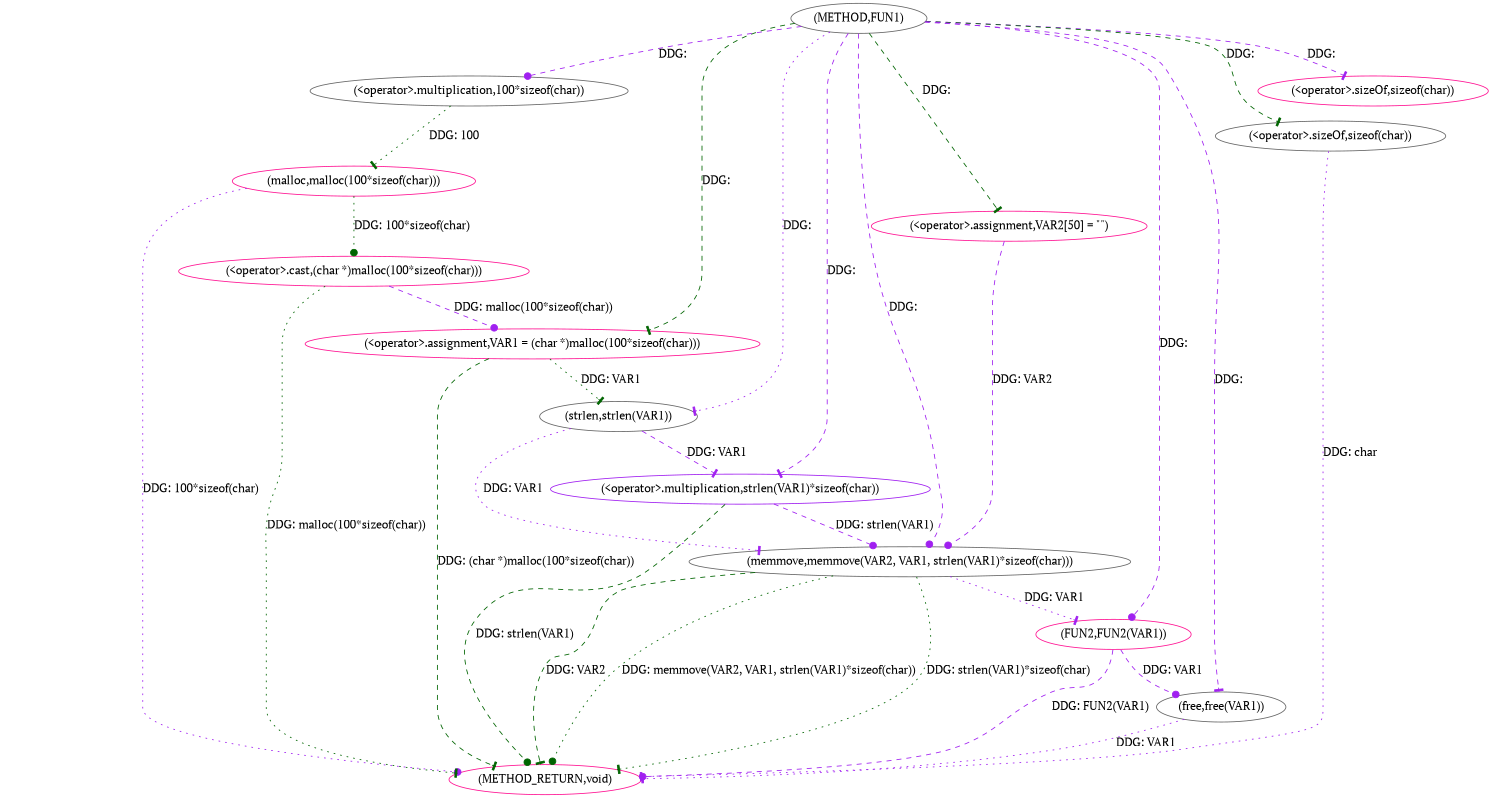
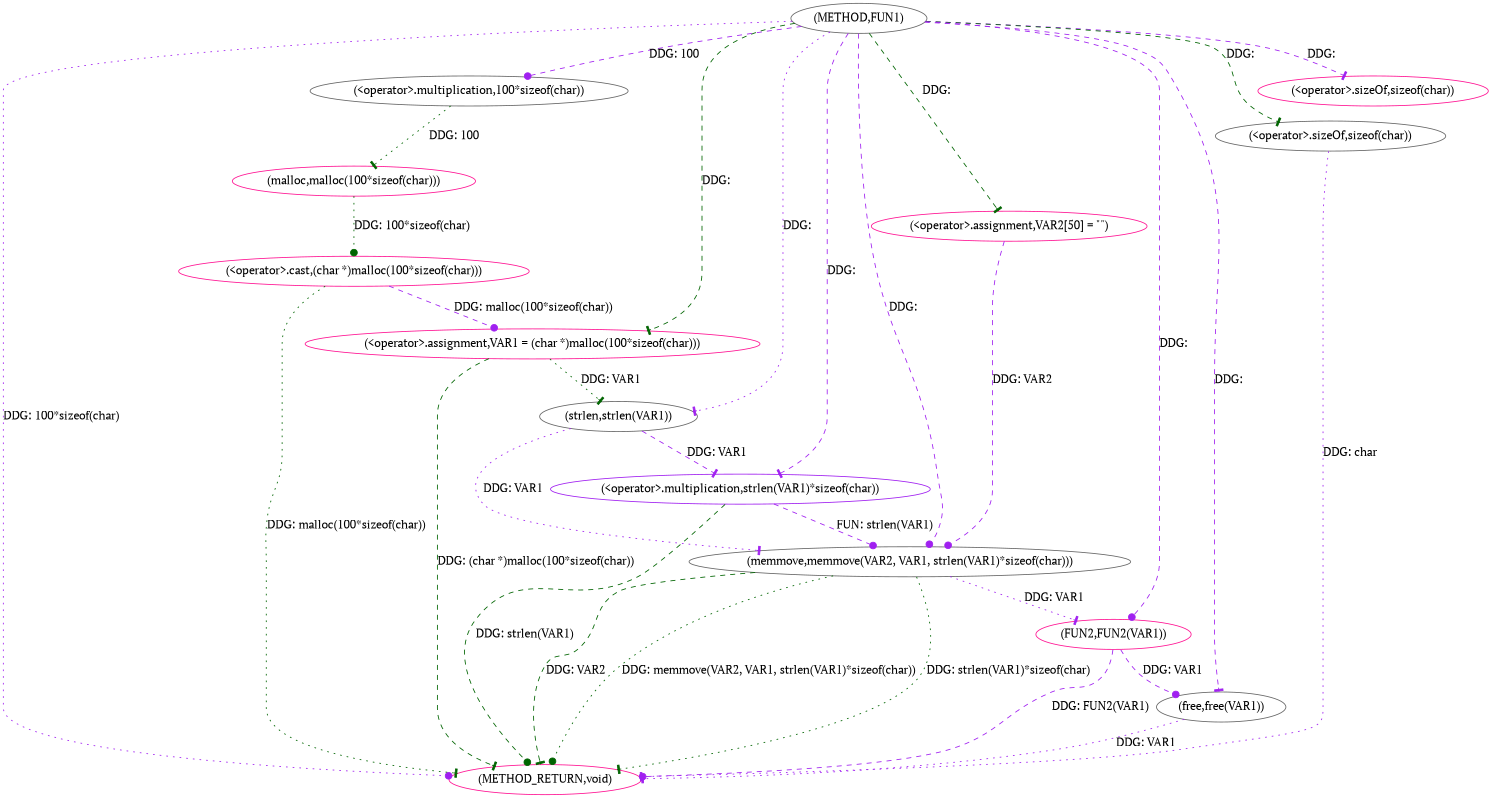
edge "(METHOD,FUN1)" -> "(<operator>.multiplication,100*sizeof(char))": label "DDG: " -> "DDG: 100"
edge "(<operator>.multiplication,strlen(VAR1)*sizeof(char))" -> "(memmove,memmove(VAR2, VAR1, strlen(VAR1)*sizeof(char)))": label "DDG: strlen(VAR1)" -> "FUN: strlen(VAR1)"
edge "(malloc,malloc(100*sizeof(char)))" -> "(METHOD_RETURN,void)": now "(METHOD,FUN1)" -> "(METHOD_RETURN,void)"
